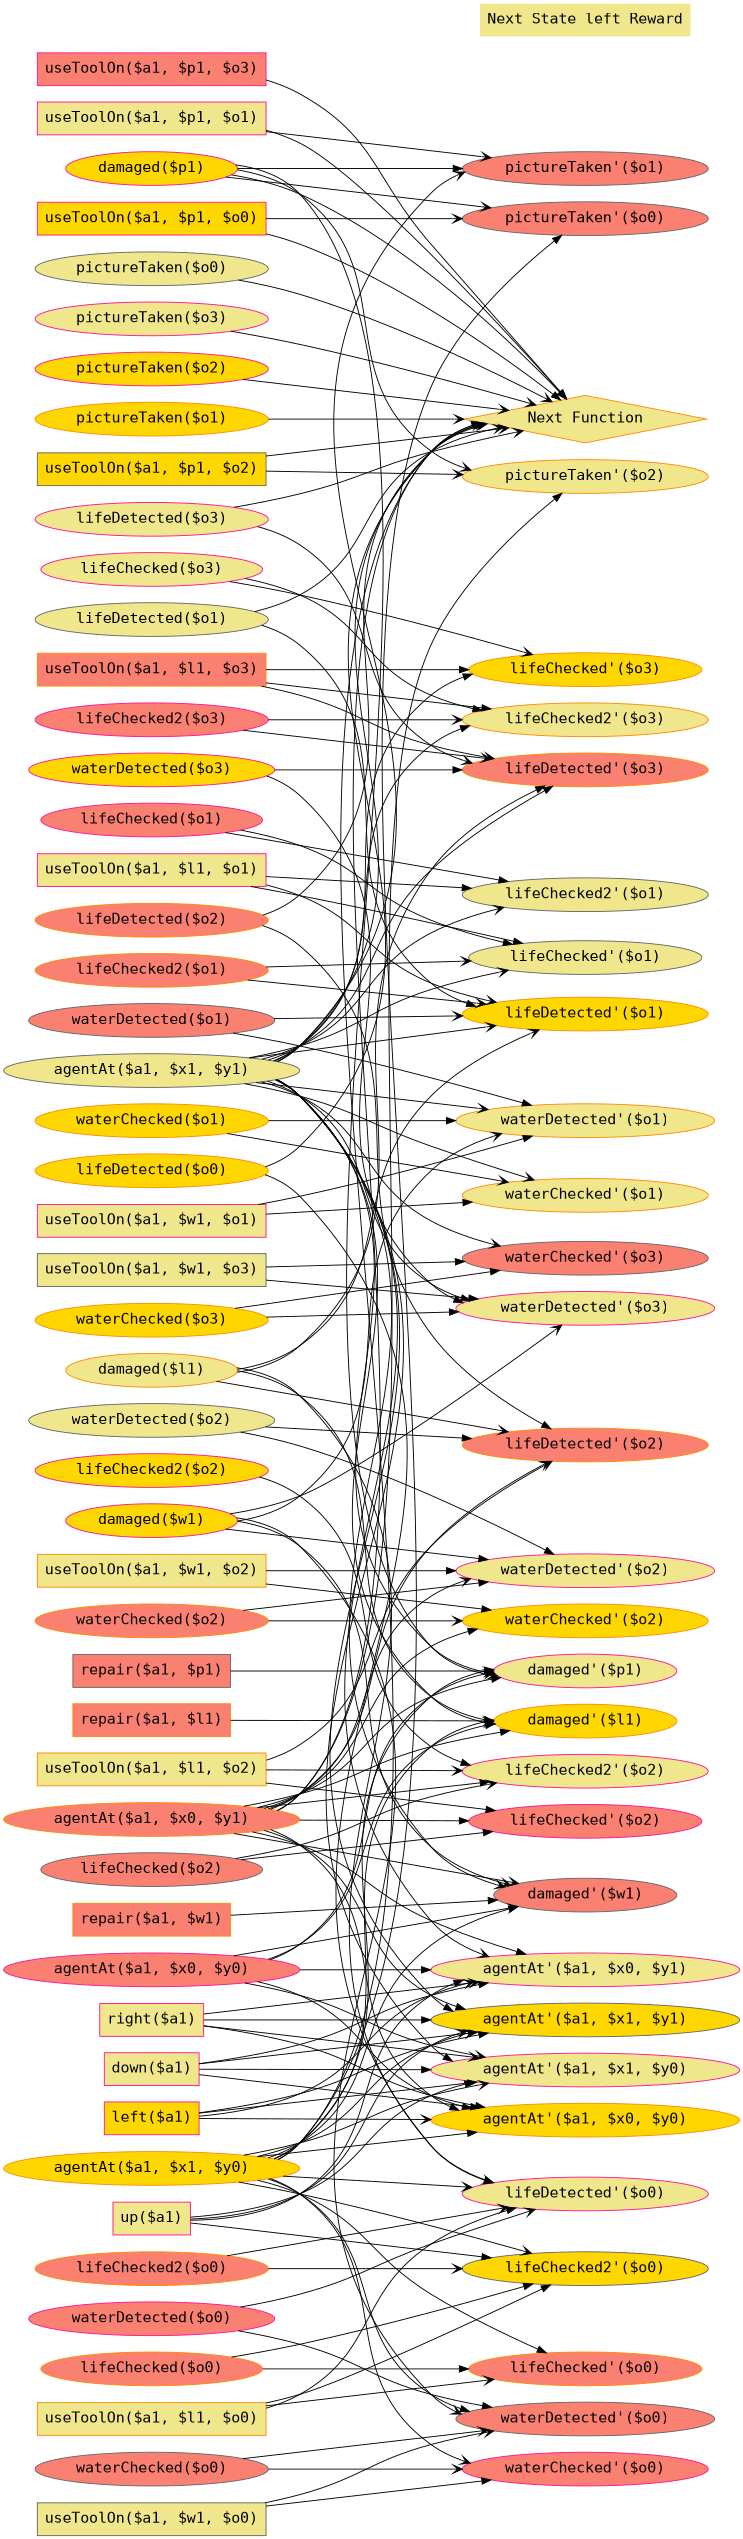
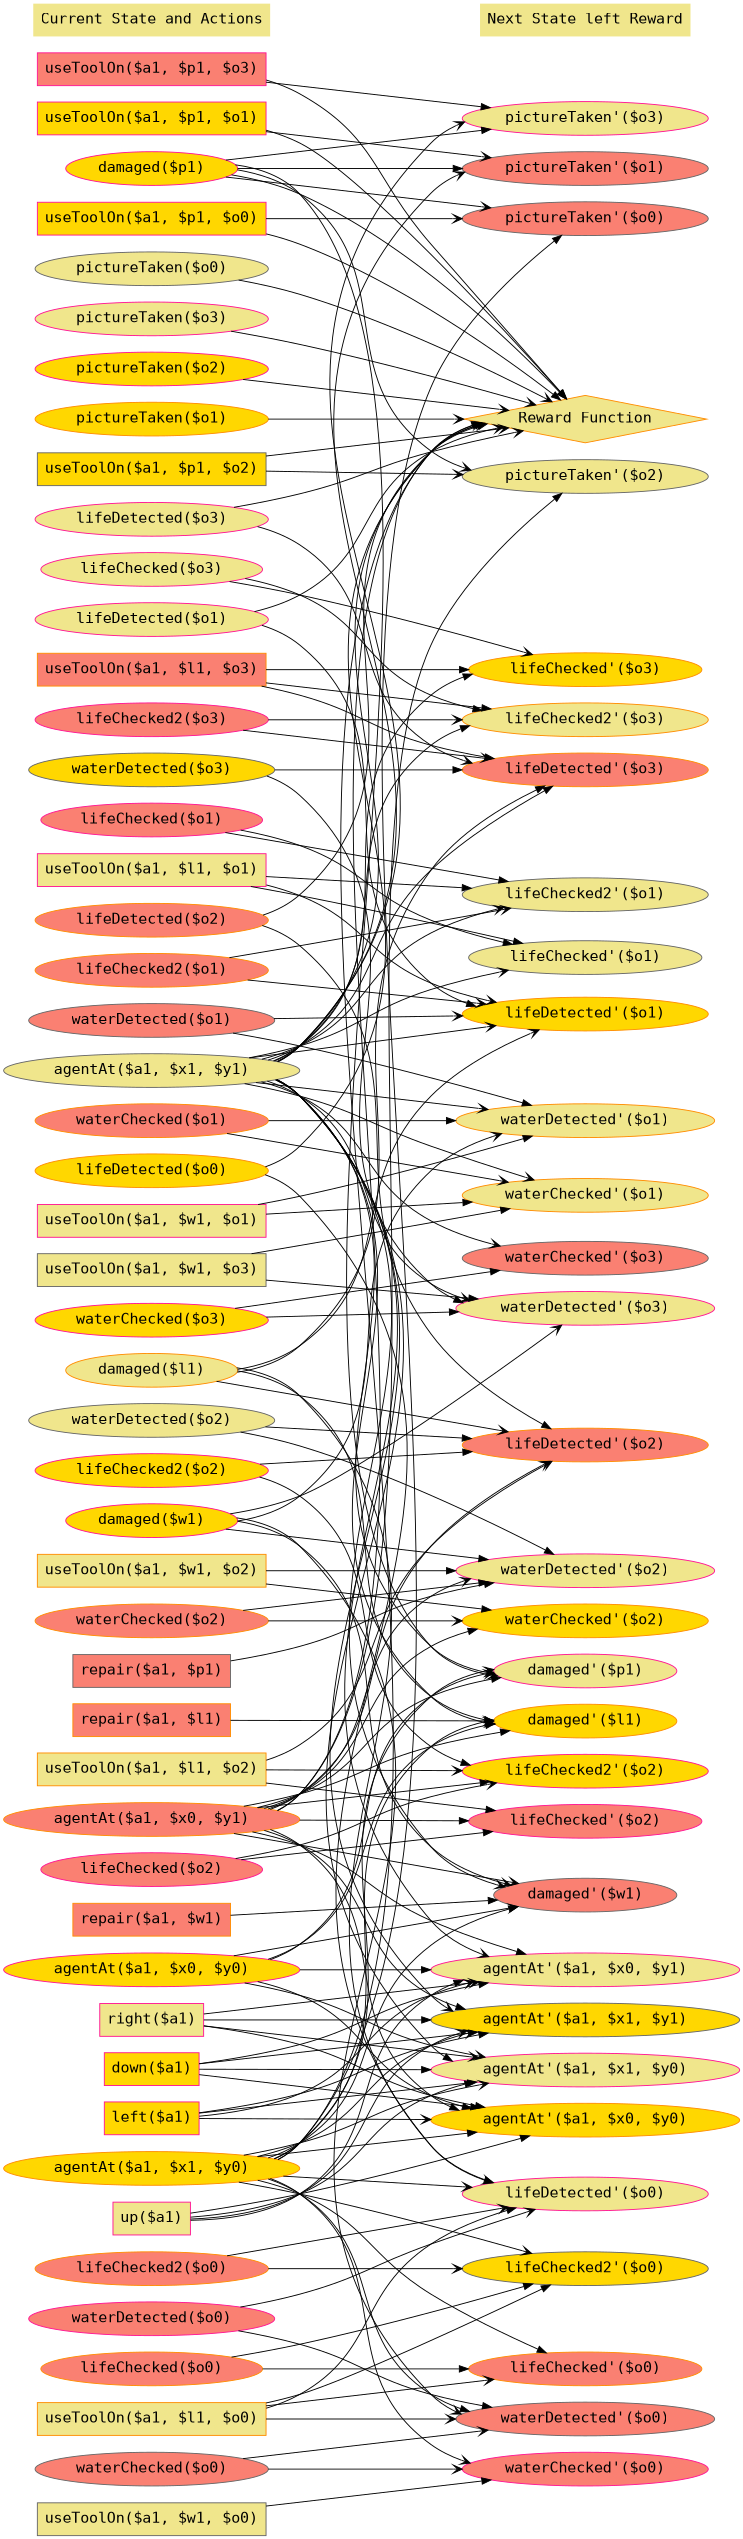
node "Current State and Actions": added
node "useToolOn($a1, $p1, $o1)": fillcolor khaki -> gold
node "pictureTaken'($o3)": added
node "Next Function": label "Next Function" -> "Reward Function"
node "pictureTaken'($o2)": color darkorange -> gray40
node "lifeDetected($o1)": color gray40 -> deeppink
edge "useToolOn($a1, $l1, $o3)" -> "lifeDetected'($o3)": arrowhead vee -> normal
node "waterDetected($o3)": color deeppink -> gray40
edge "lifeChecked2($o1)" -> "lifeChecked'($o1)": now "lifeChecked2($o1)" -> "lifeChecked2'($o1)"
node "waterChecked($o1)": fillcolor gold -> salmon
edge "agentAt($a1, $x1, $y1)" -> "waterDetected'($o3)": arrowhead normal -> vee
edge "useToolOn($a1, $w1, $o3)" -> "waterChecked'($o3)": now "useToolOn($a1, $w1, $o3)" -> "waterChecked'($o1)"
node "waterChecked($o3)": color darkorange -> deeppink
edge "lifeChecked2($o2)" -> "lifeDetected'($o2)": added
edge "agentAt($a1, $x1, $y1)" -> "agentAt'($a1, $x1, $y1)": arrowhead normal -> vee
edge "repair($a1, $p1)" -> "damaged'($p1)": now "repair($a1, $p1)" -> "waterDetected'($o2)"
node "lifeChecked2'($o2)": fillcolor khaki -> gold
node "lifeChecked($o2)": color gray40 -> deeppink
node "agentAt($a1, $x0, $y0)": fillcolor salmon -> gold
node "down($a1)": fillcolor khaki -> gold
edge "up($a1)" -> "lifeChecked2'($o0)": now "up($a1)" -> "agentAt'($a1, $x0, $y0)"
edge "useToolOn($a1, $w1, $o0)" -> "waterDetected'($o0)": now "useToolOn($a1, $l1, $o0)" -> "waterDetected'($o0)"
